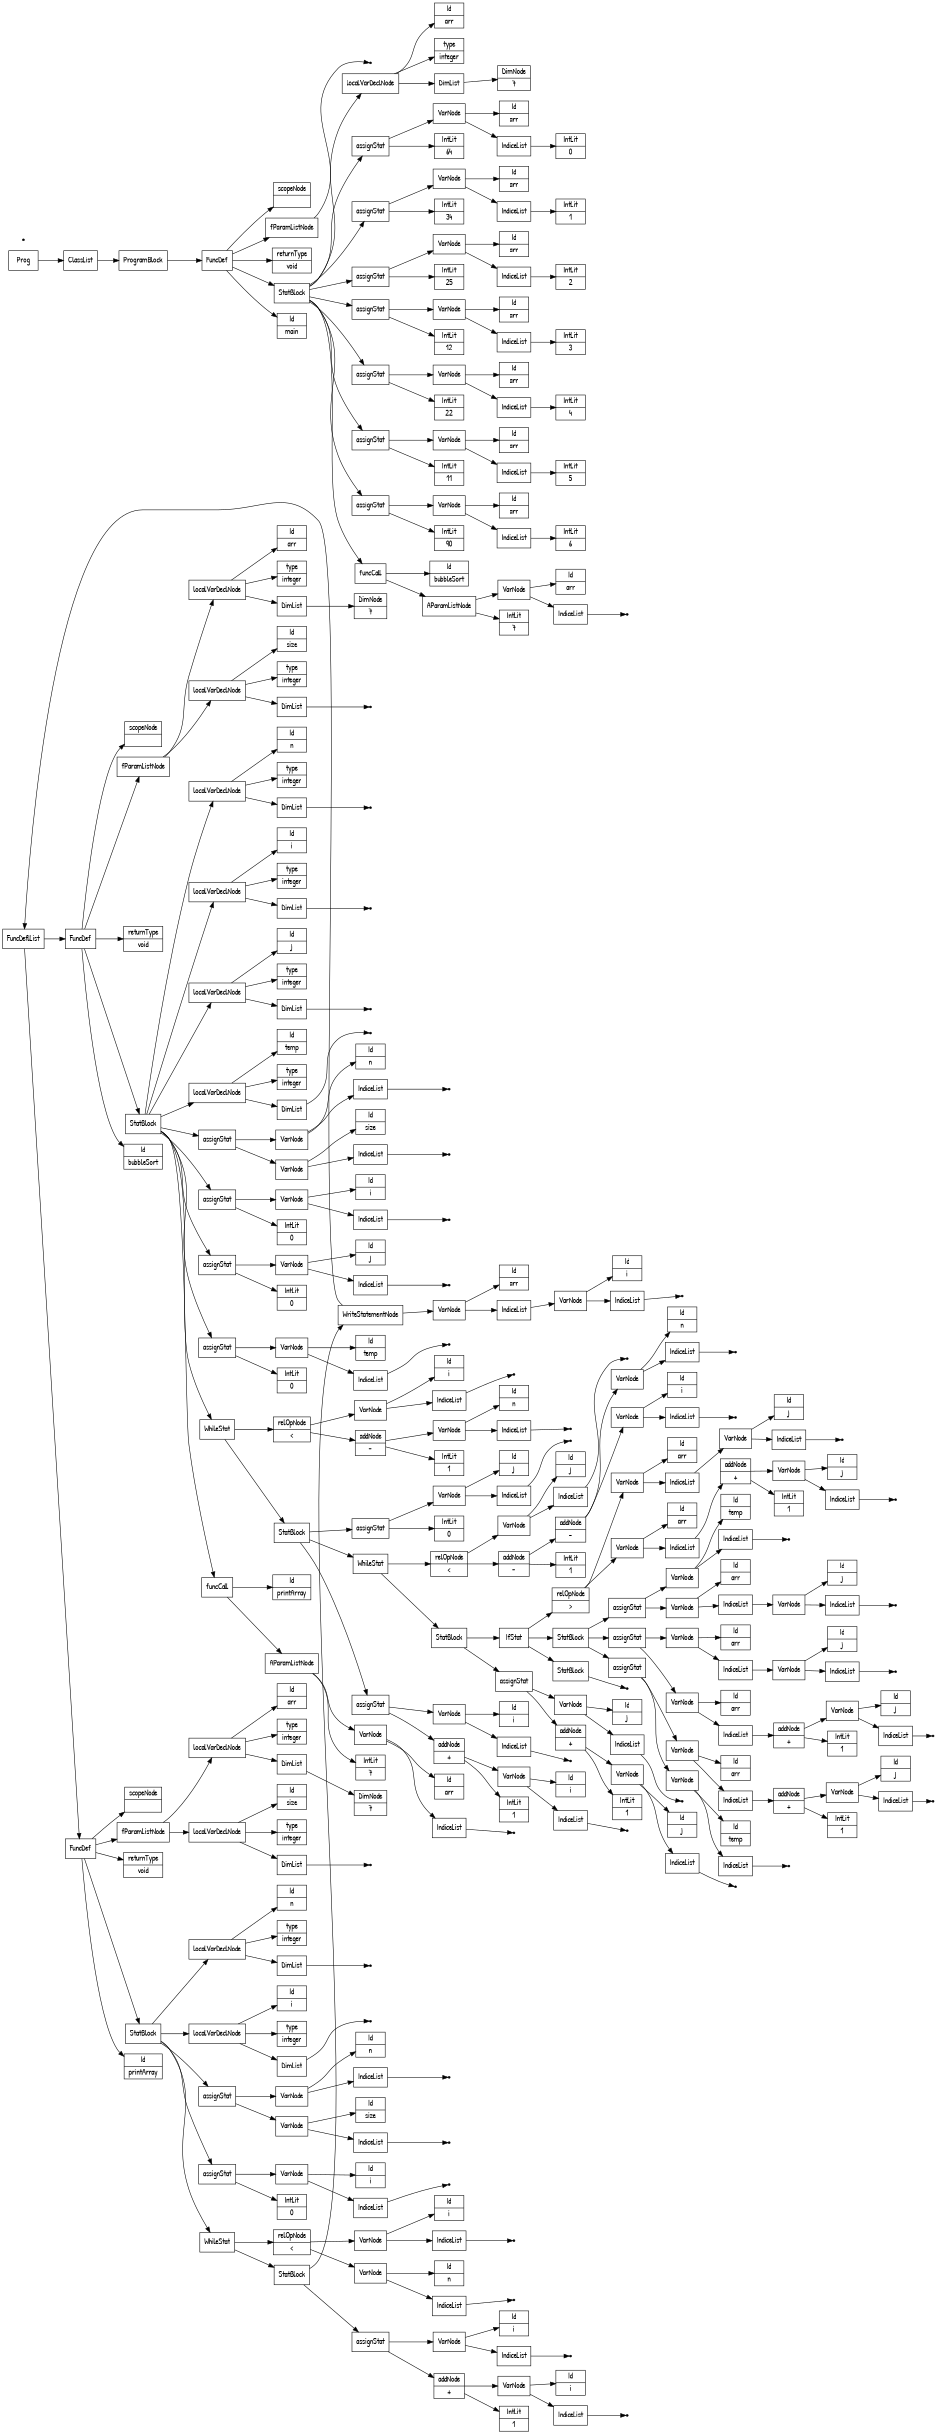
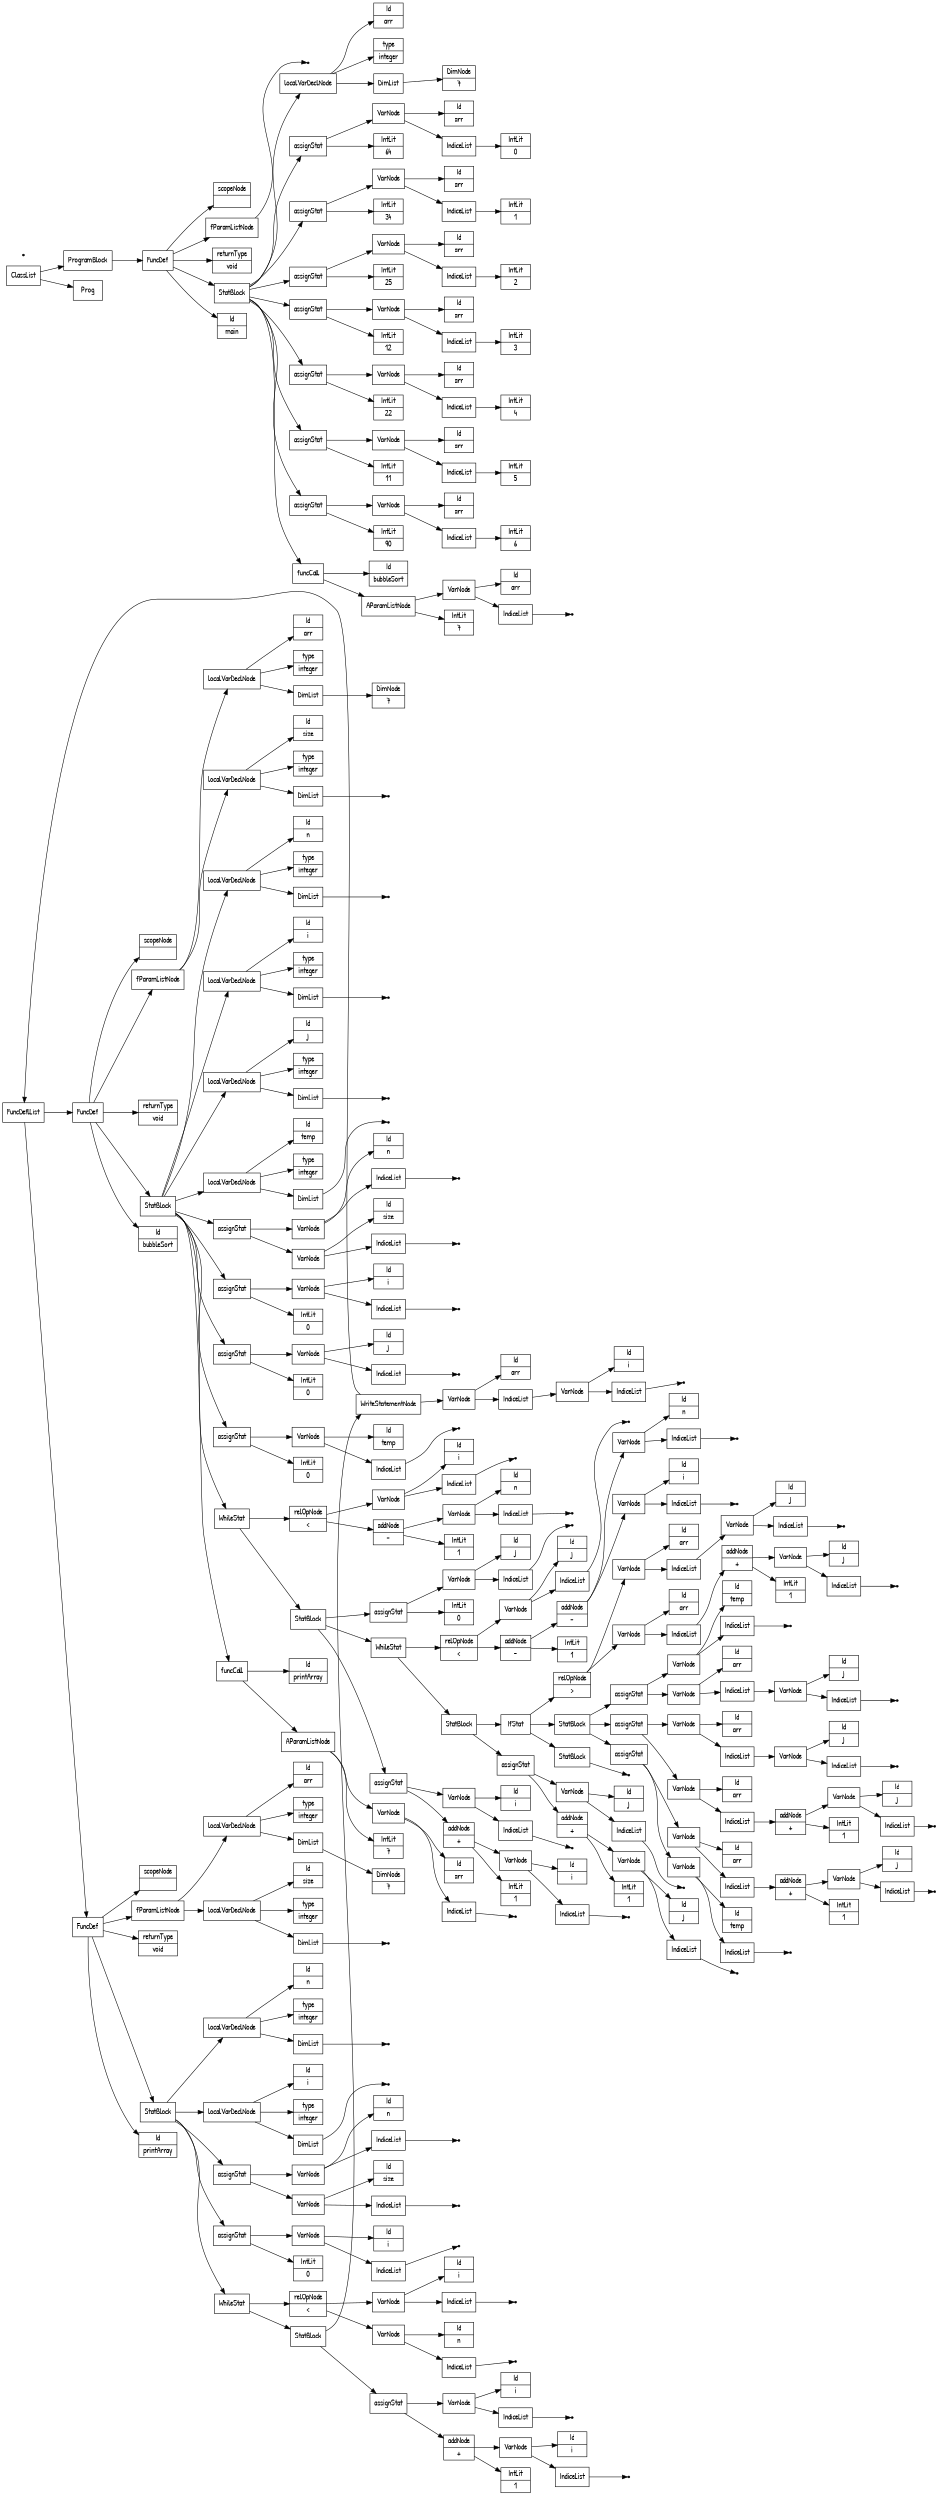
edge "Prog" -> "ClassList": reversed
